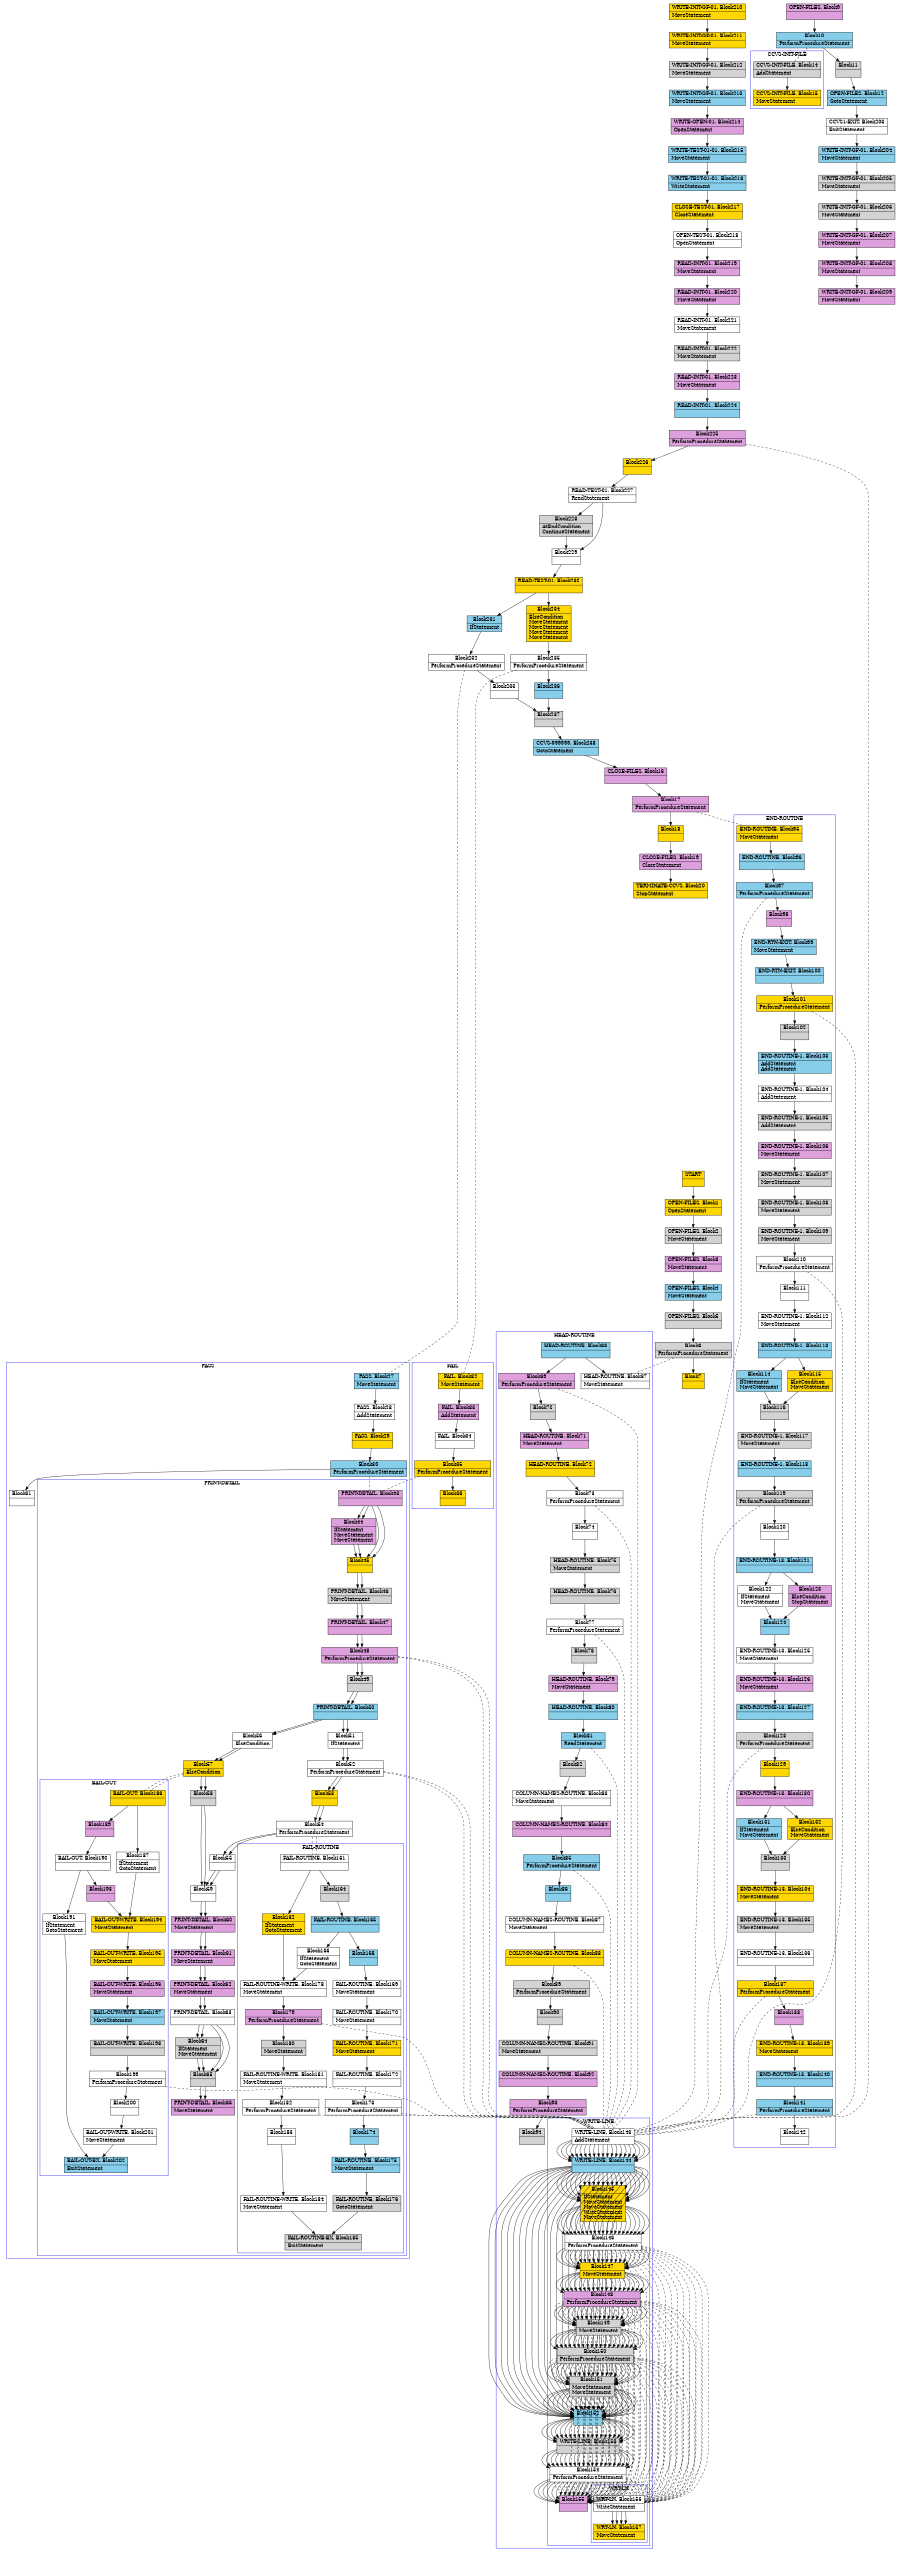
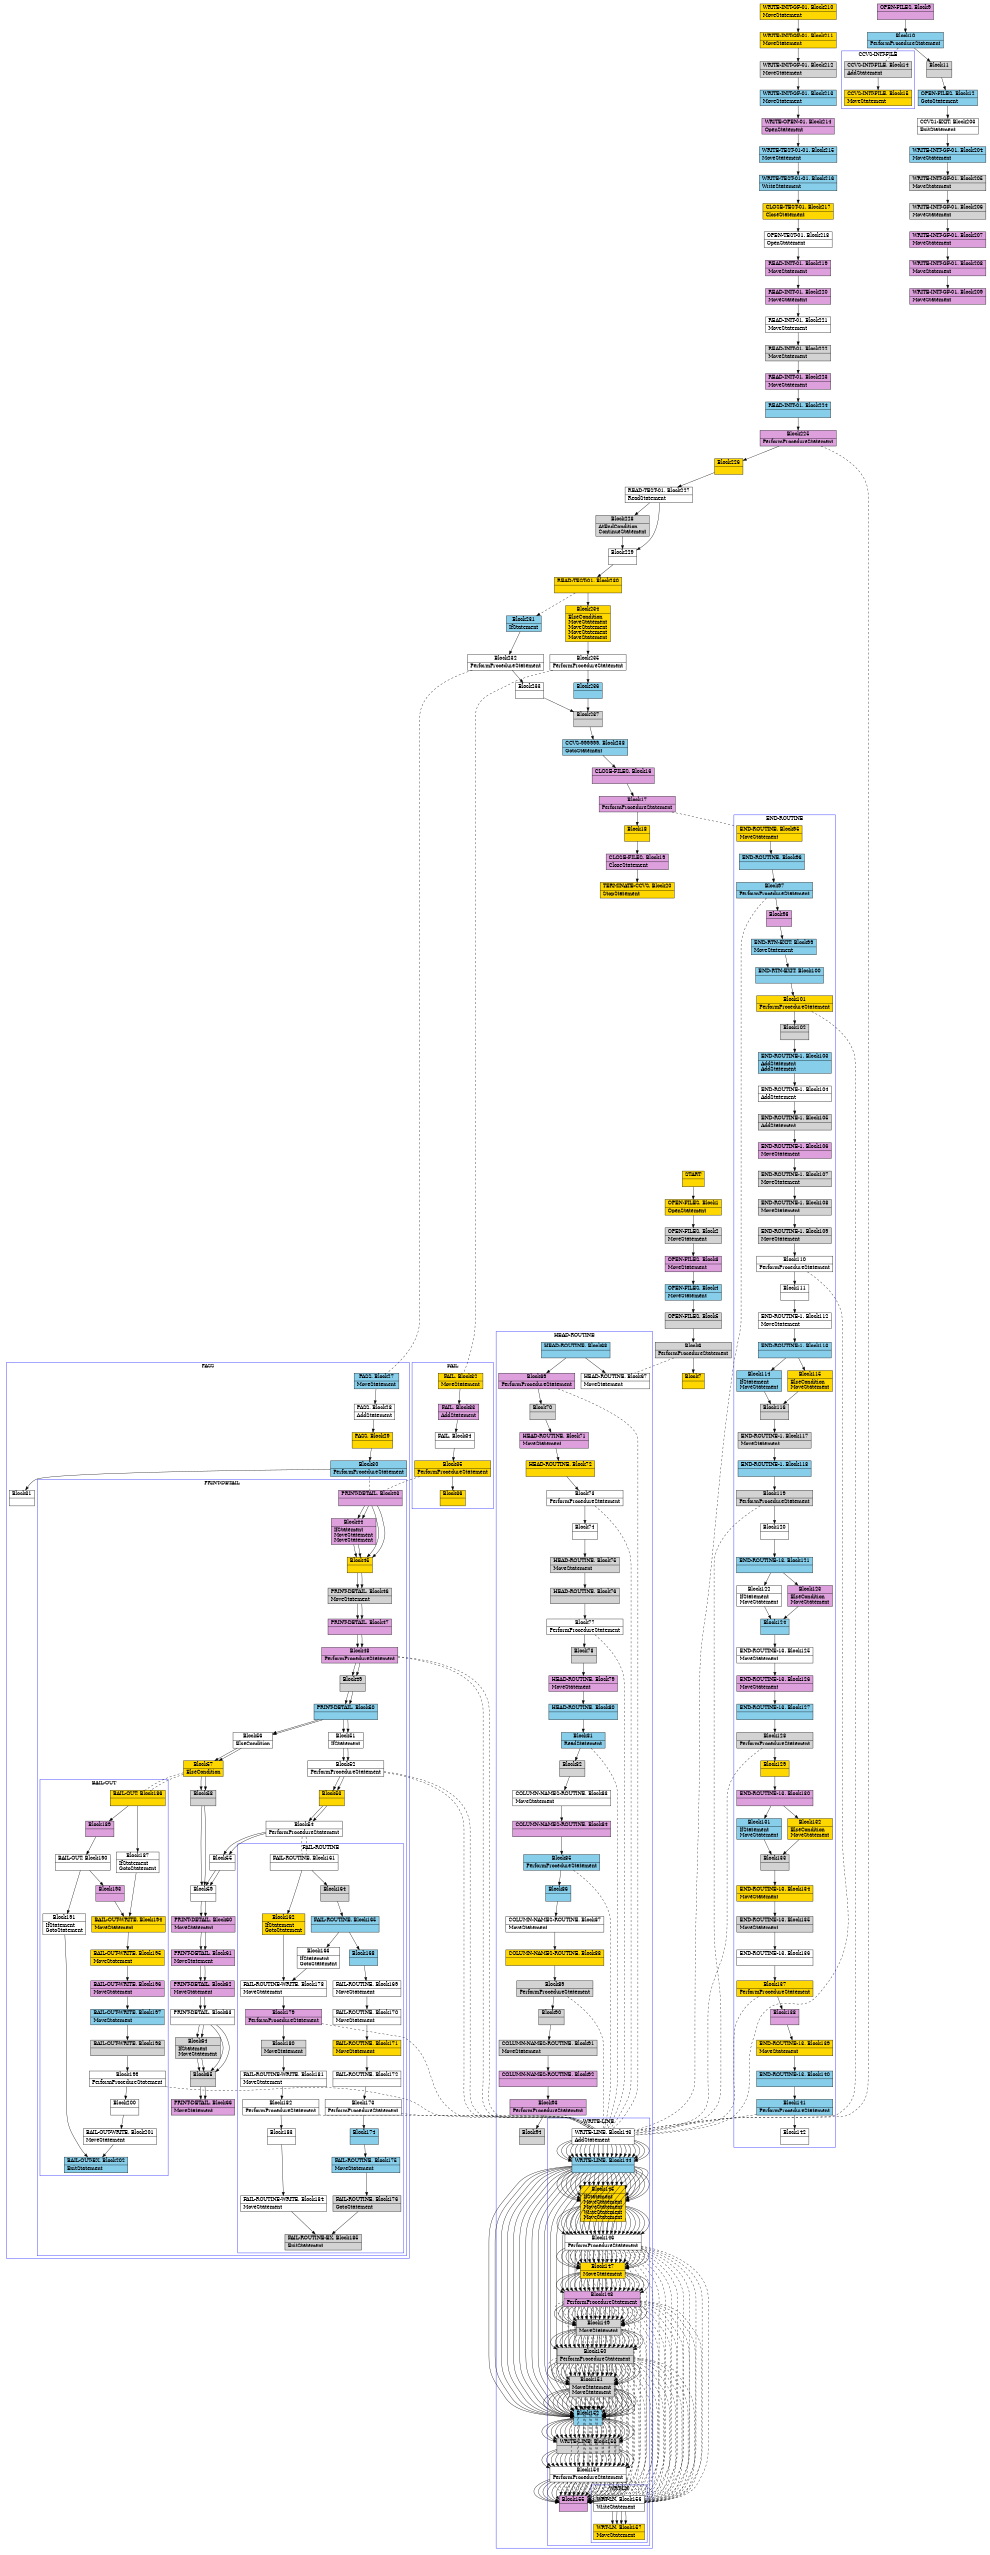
edge "READ-TEST-01. Block230" -> "Block231": style solid -> dashed
node "Block123": text "StopStatement" -> "MoveStatement"
edge "COLUMN-NAMES-ROUTINE. Block88" -- "WRITE-LINE. Block143": now "Block89" -- "WRITE-LINE. Block143"
